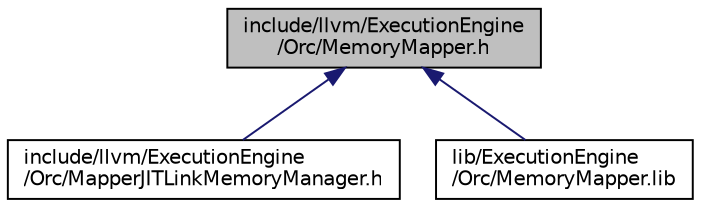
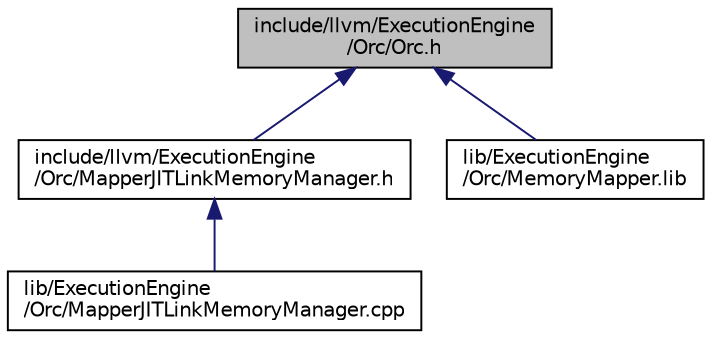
node "include/llvm/ExecutionEngine /Orc/MemoryMapper.h": label "include/llvm/ExecutionEngine /Orc/MemoryMapper.h" -> "include/llvm/ExecutionEngine /Orc/Orc.h"
node "lib/ExecutionEngine /Orc/MapperJITLinkMemoryManager.cpp": added
